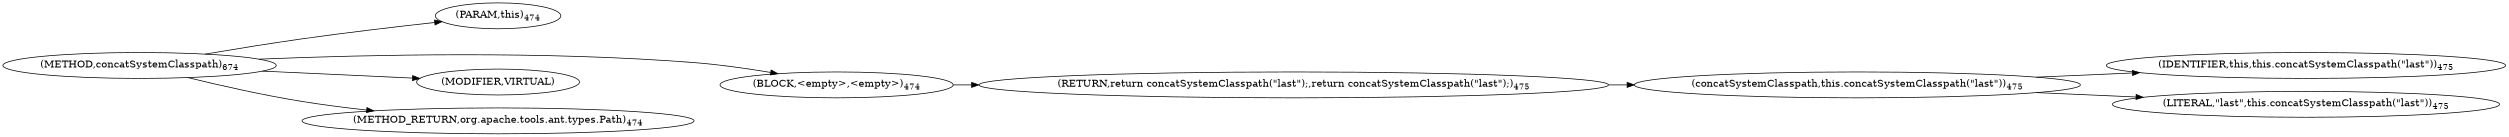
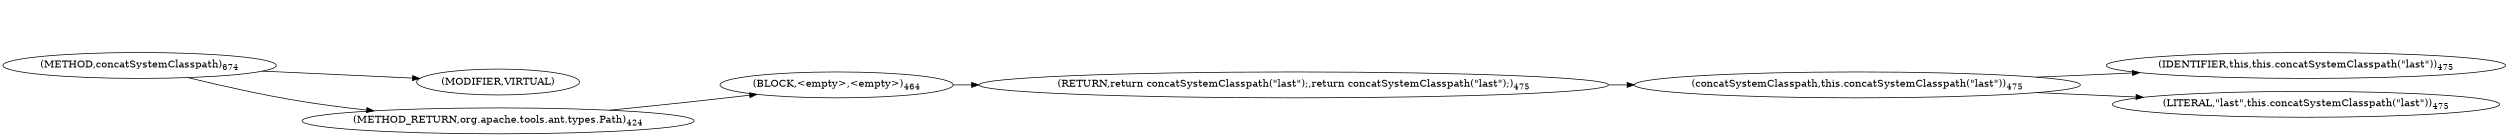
node "(PARAM,this)": removed
edge "(METHOD,concatSystemClasspath)" -> "(BLOCK,<empty>,<empty>)": now "(METHOD_RETURN,org.apache.tools.ant.types.Path)" -> "(BLOCK,<empty>,<empty>)"
node "(BLOCK,<empty>,<empty>)": text "474" -> "464"
node "(METHOD_RETURN,org.apache.tools.ant.types.Path)": text "474" -> "424"
